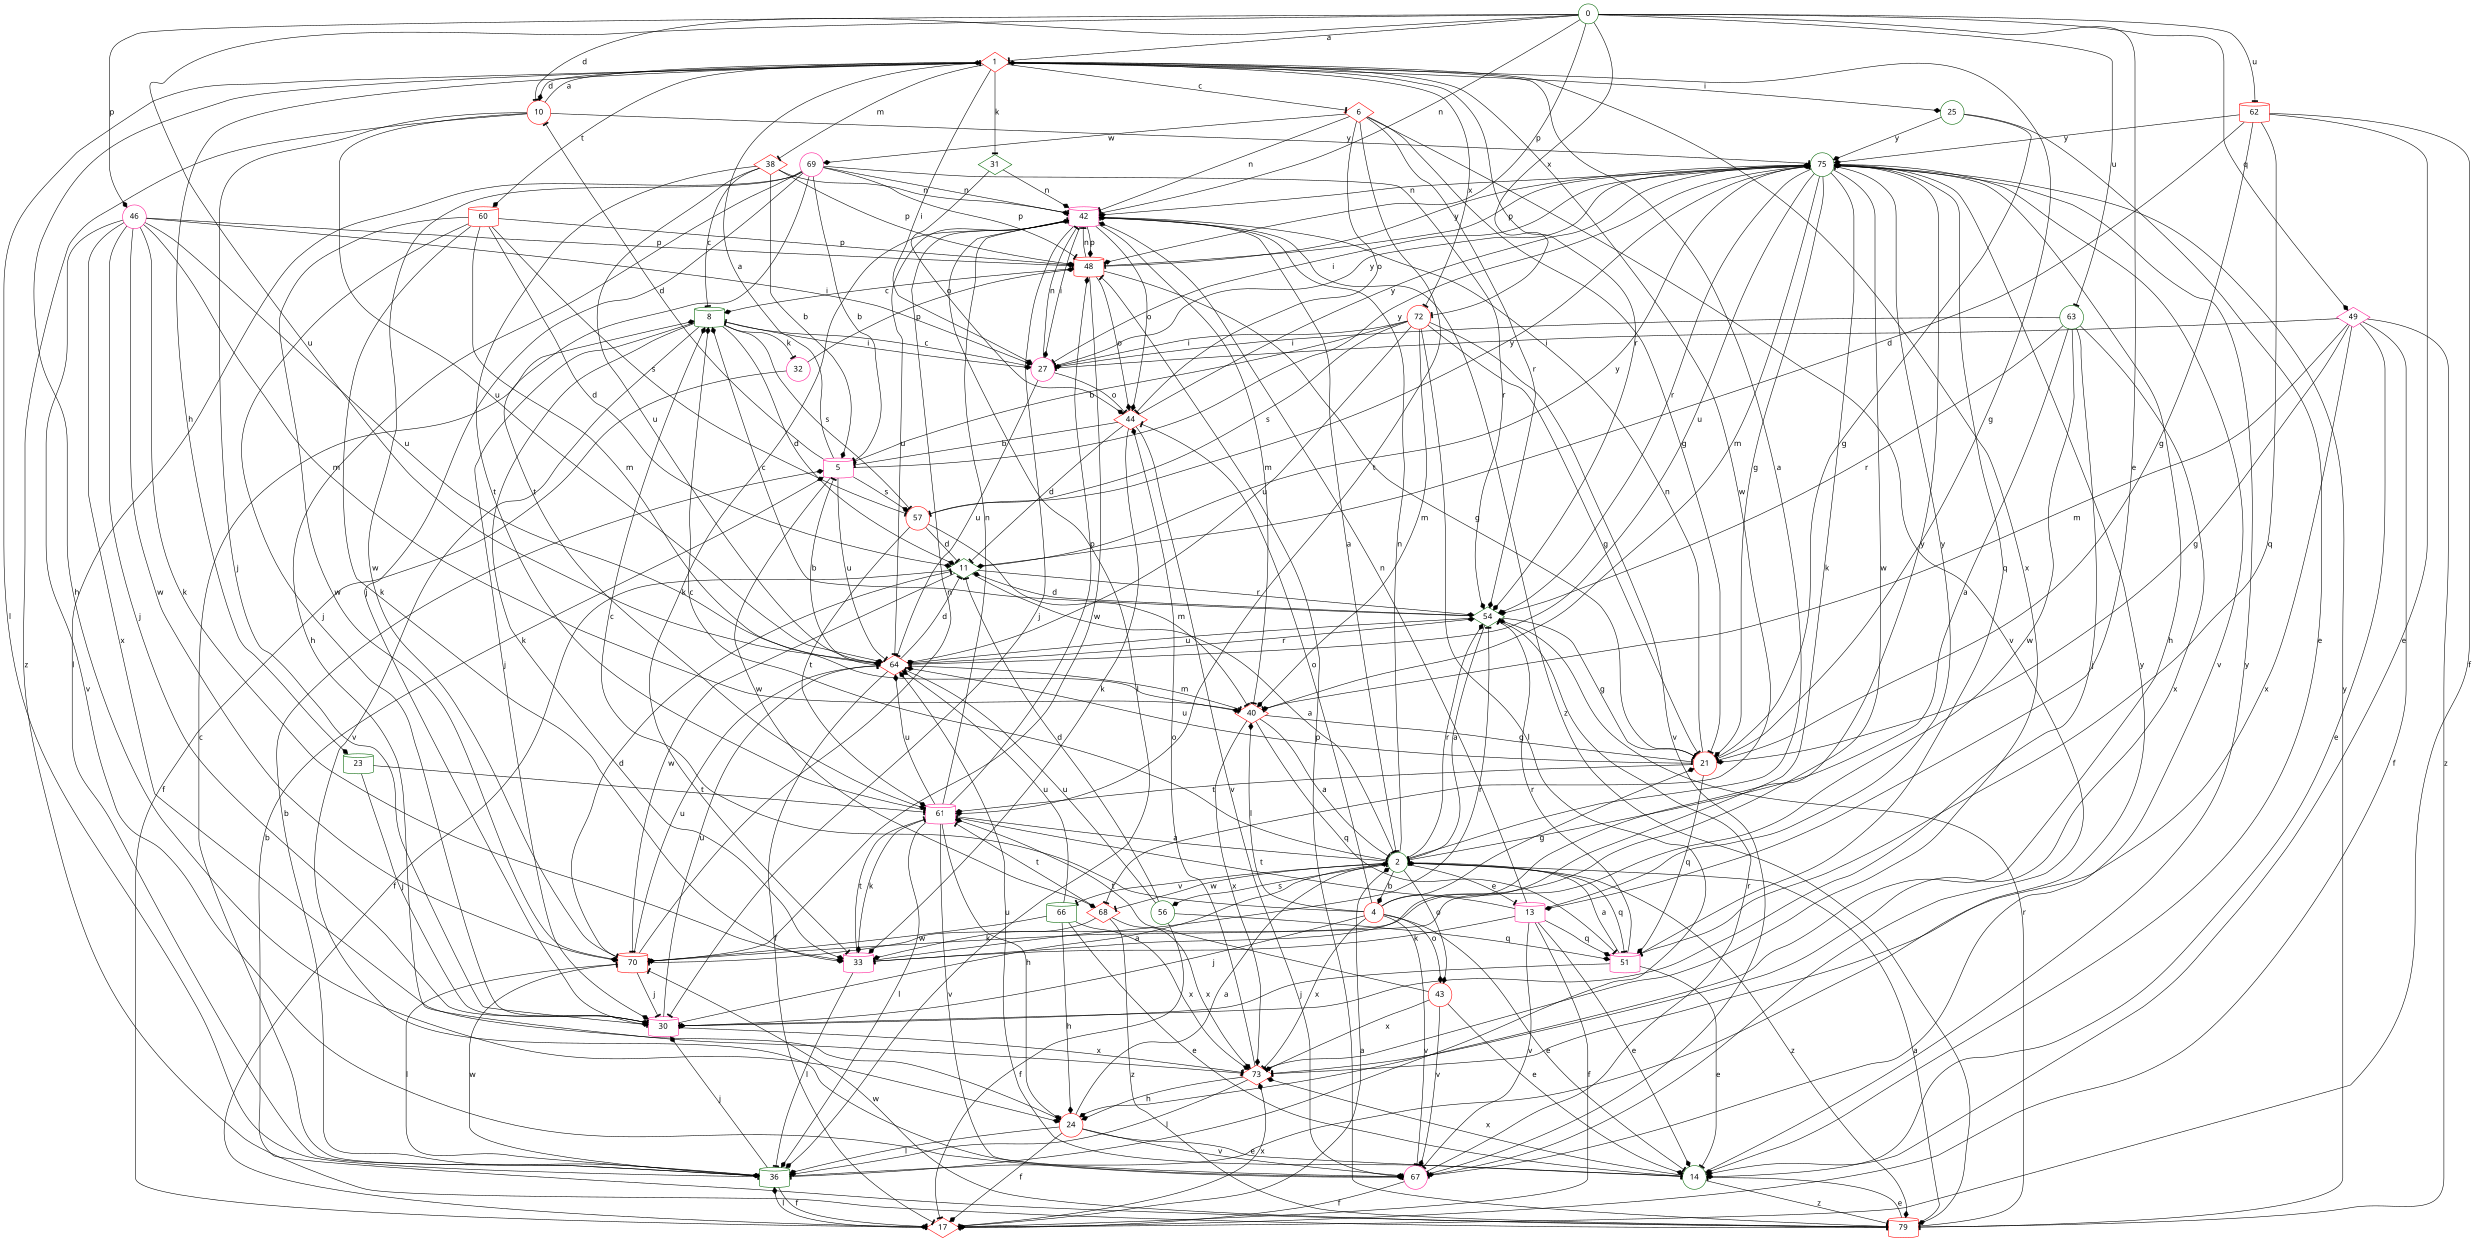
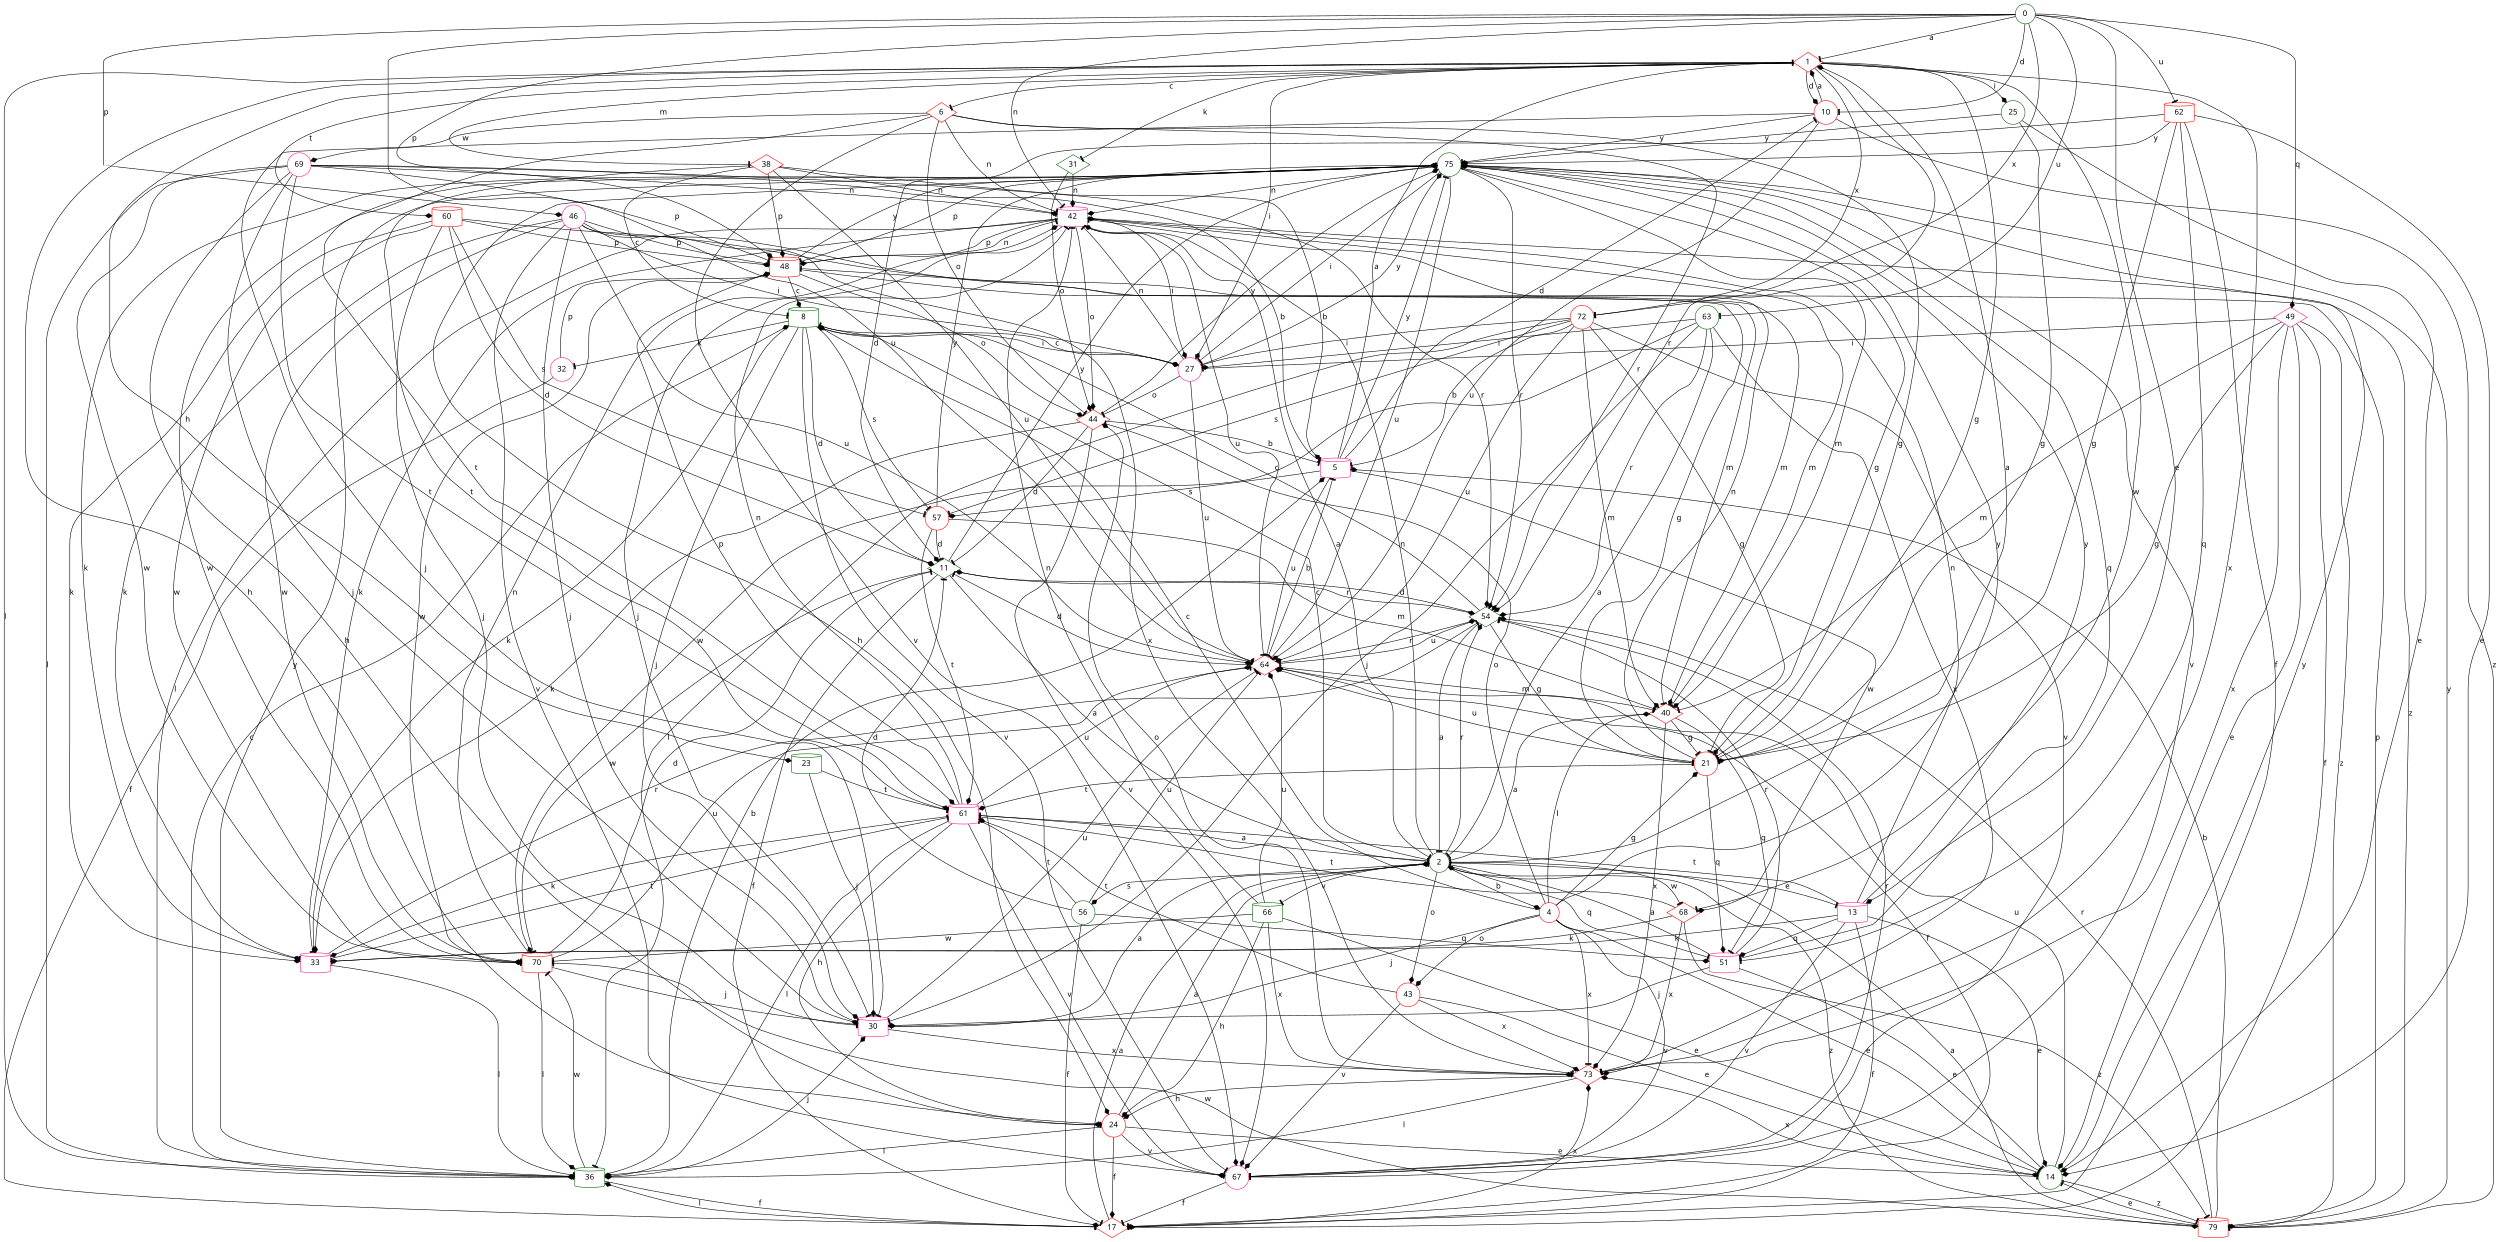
edge "66" -> "42": added, label "n"
edge "56" -> "61": added, label "t"
